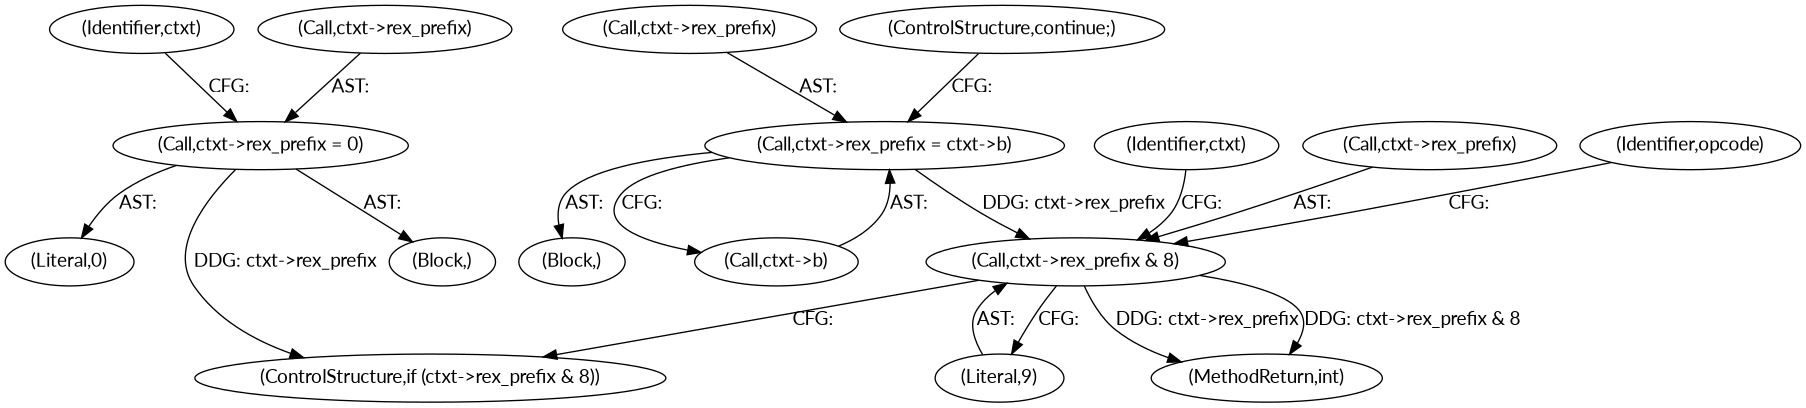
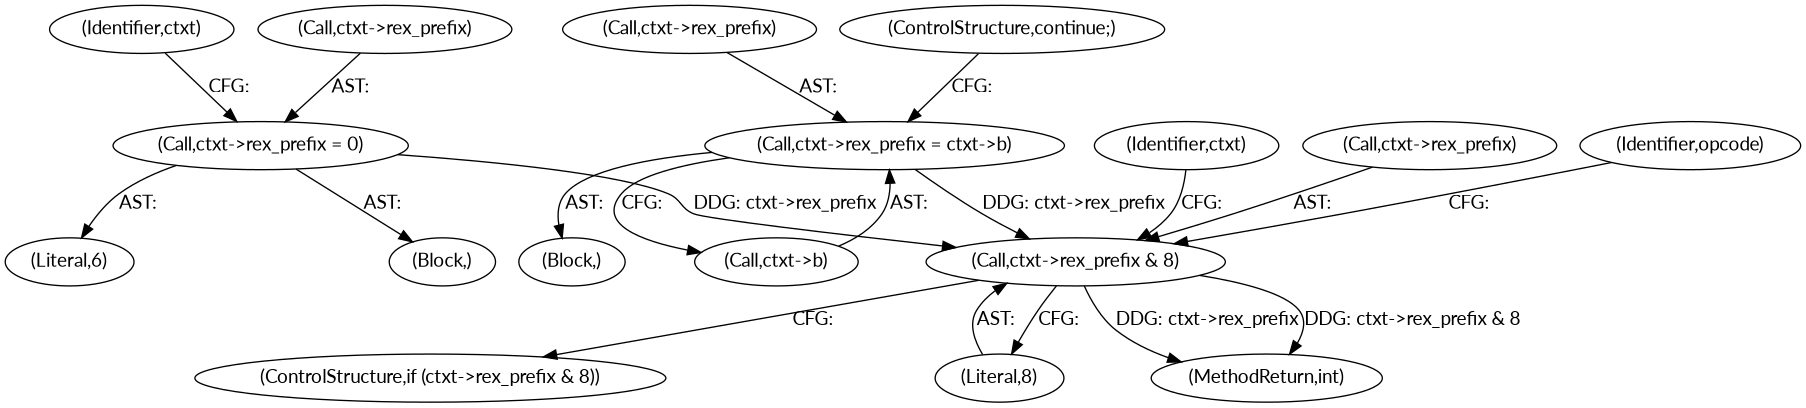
node "(Literal,0)": label "(Literal,0)" -> "(Literal,6)"
edge "(Call,ctxt->rex_prefix = 0)" -> "(ControlStructure,if (ctxt->rex_prefix & 8))": now "(Call,ctxt->rex_prefix = 0)" -> "(Call,ctxt->rex_prefix & 8)"
node "(Literal,9)": label "(Literal,9)" -> "(Literal,8)"
